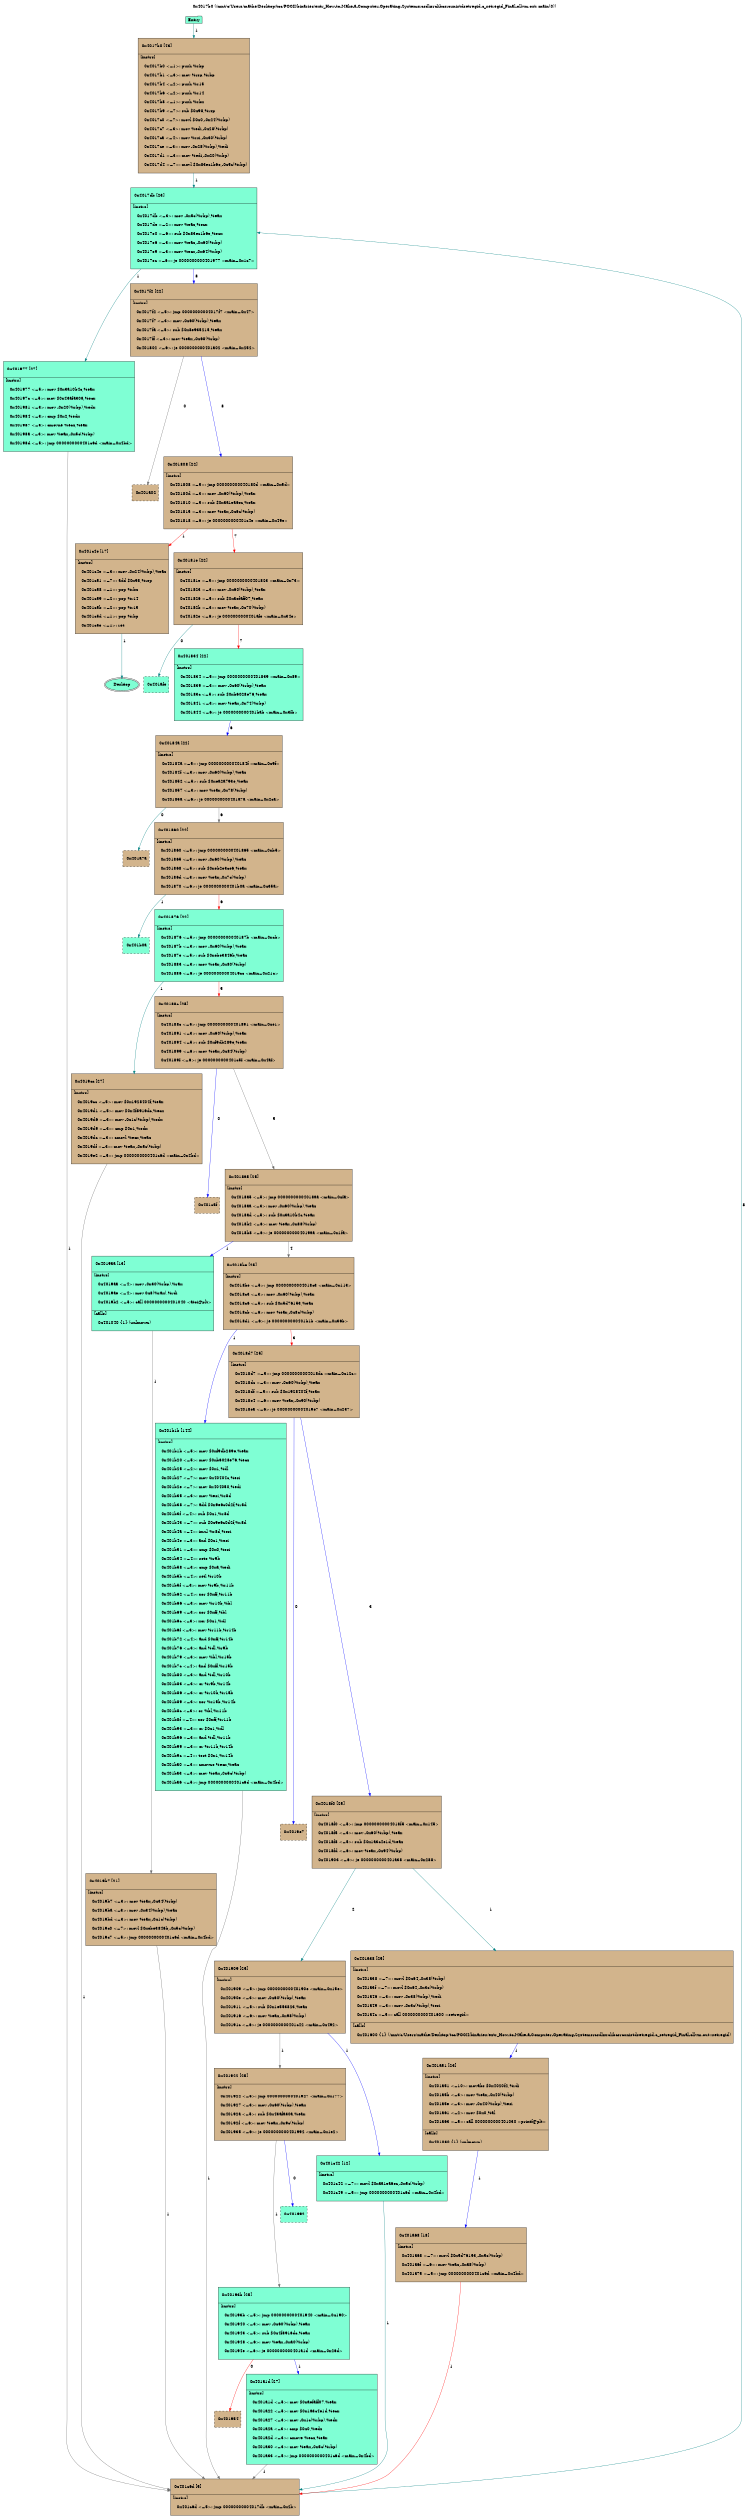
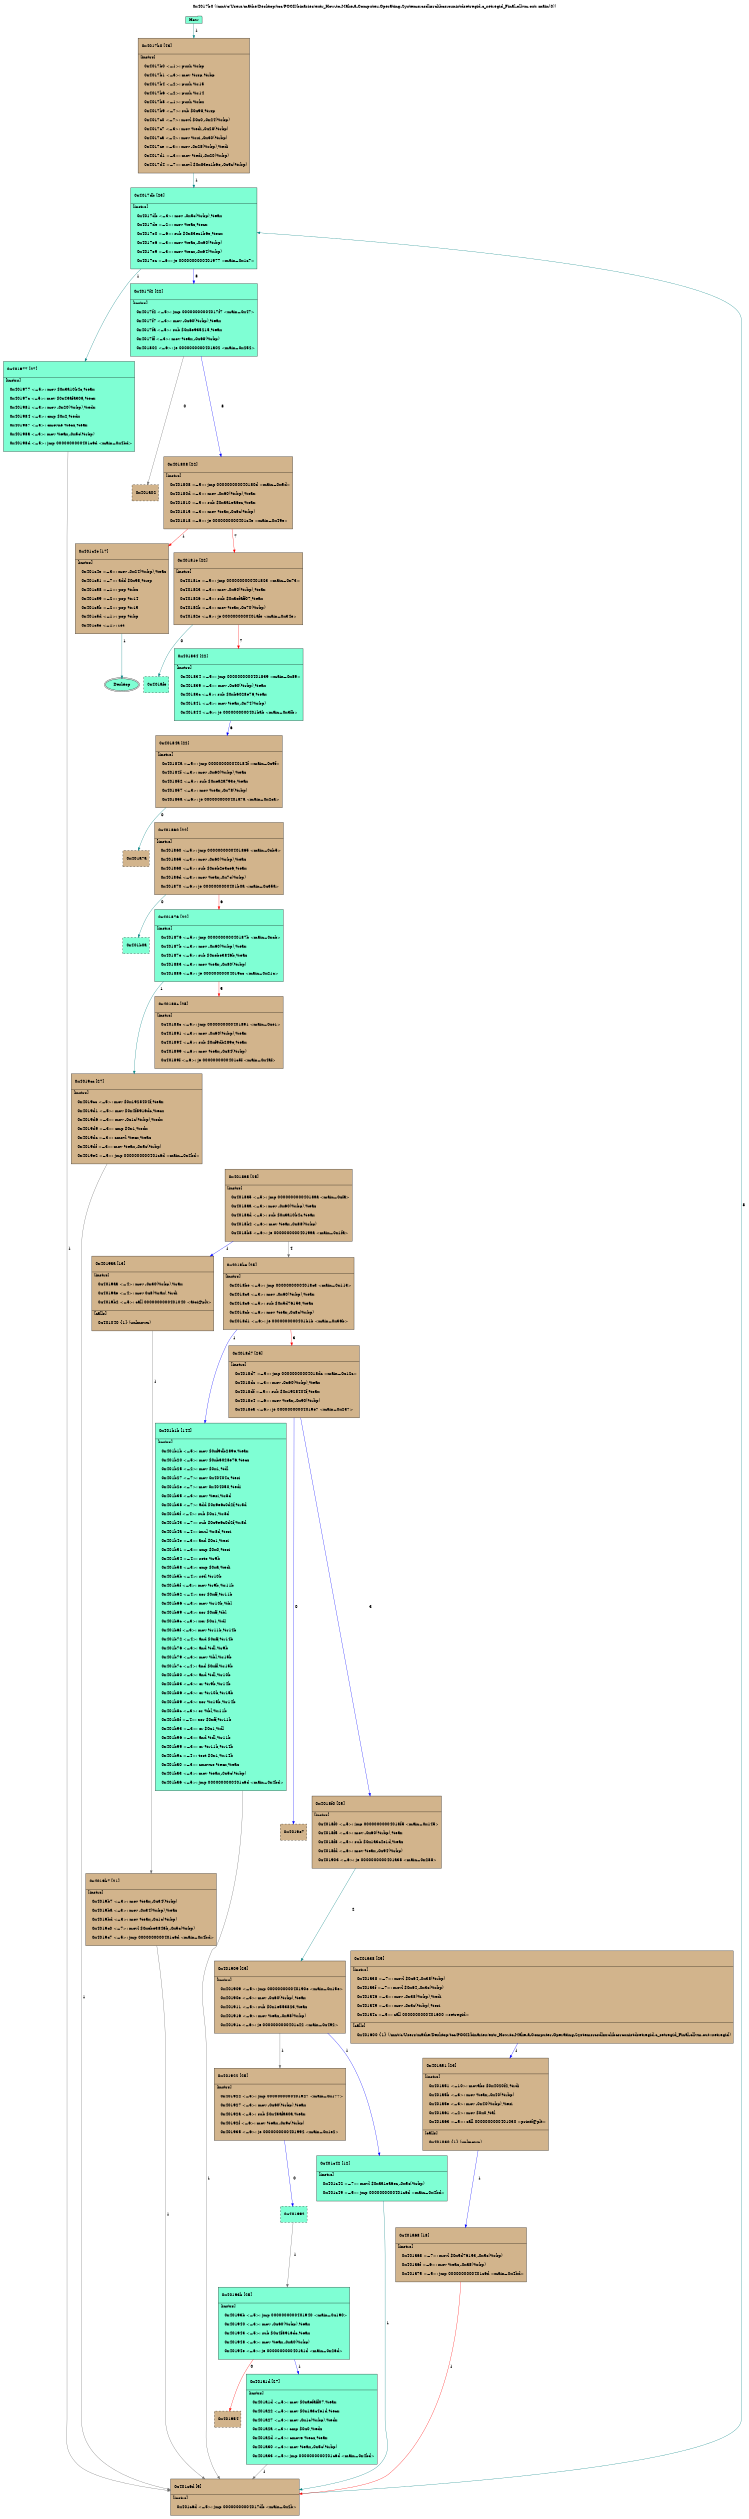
node "Entry": label "Entry" -> "How"
node "0x4017f2 [22]": fillcolor tan -> aquamarine
edge "0x40184a [22]" -> "0x401860 [22]": removed, label "6"
edge "0x401860 [22]" -> "0x401b0a": label " 1" -> " 0"
edge "0x40188c [25]" -> "0x4018a5 [25]": removed, label "5"
node "0x401c5f": removed
node "0x4019aa [13]": fillcolor aquamarine -> tan
edge "0x4018f0 [25]" -> "0x401a38 [25]": removed, label "1"
edge "0x401922 [25]" -> "0x40193b [25]": now "0x401992" -> "0x40193b [25]"
